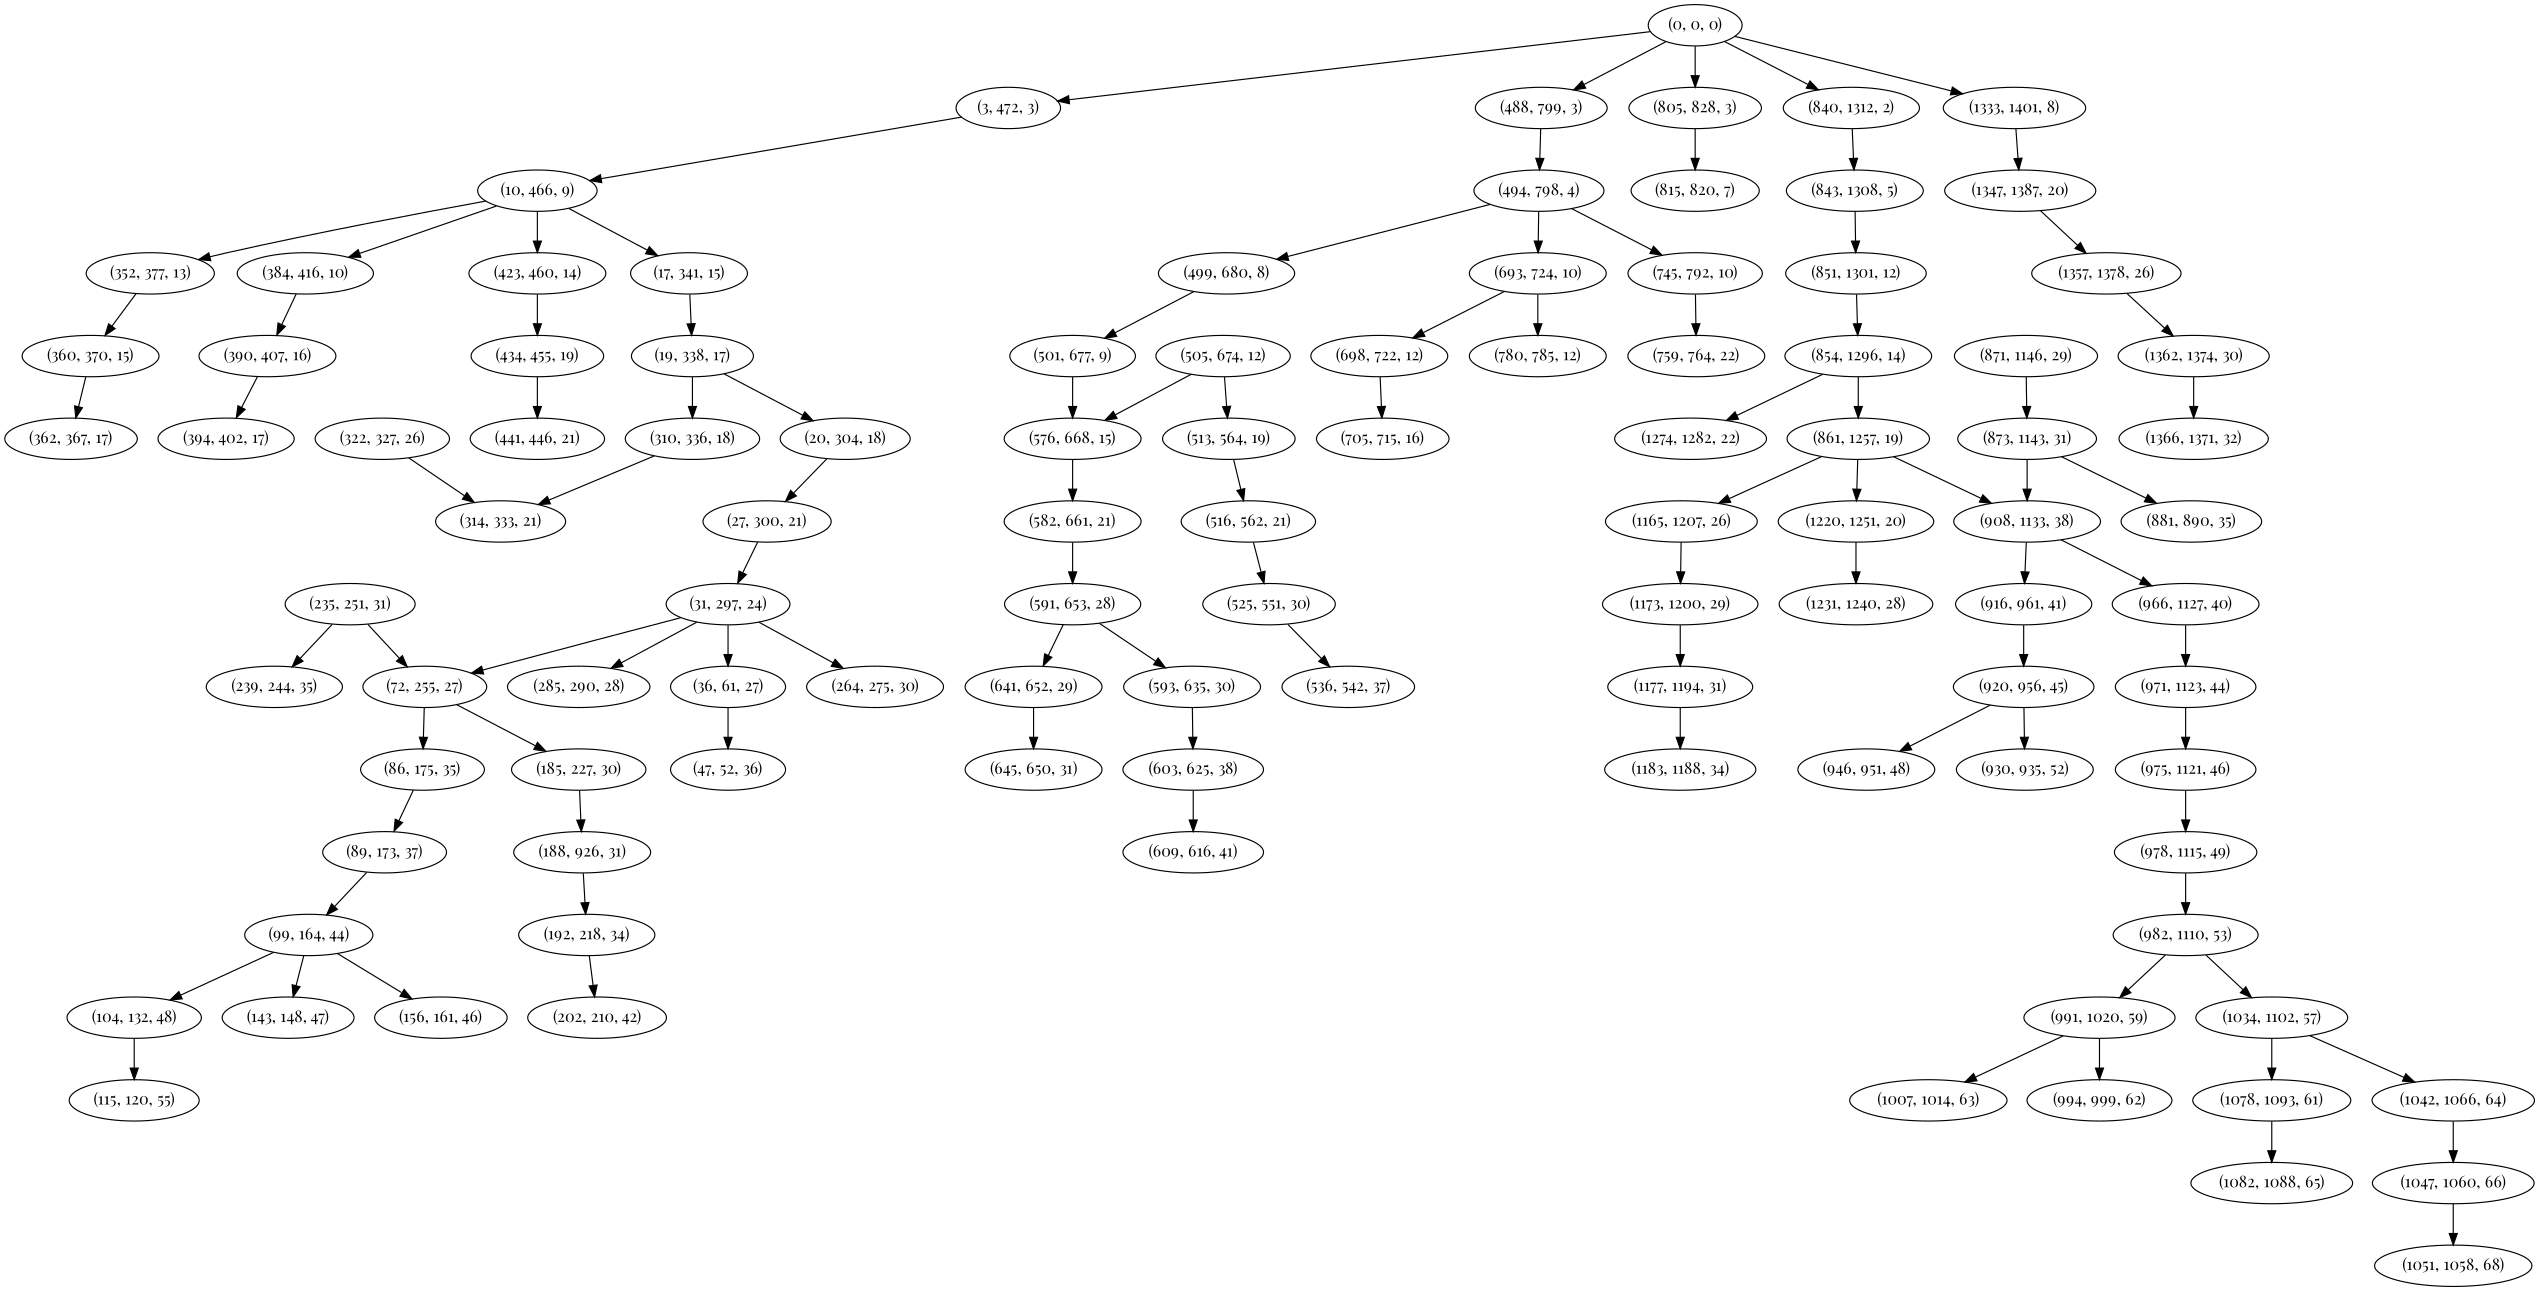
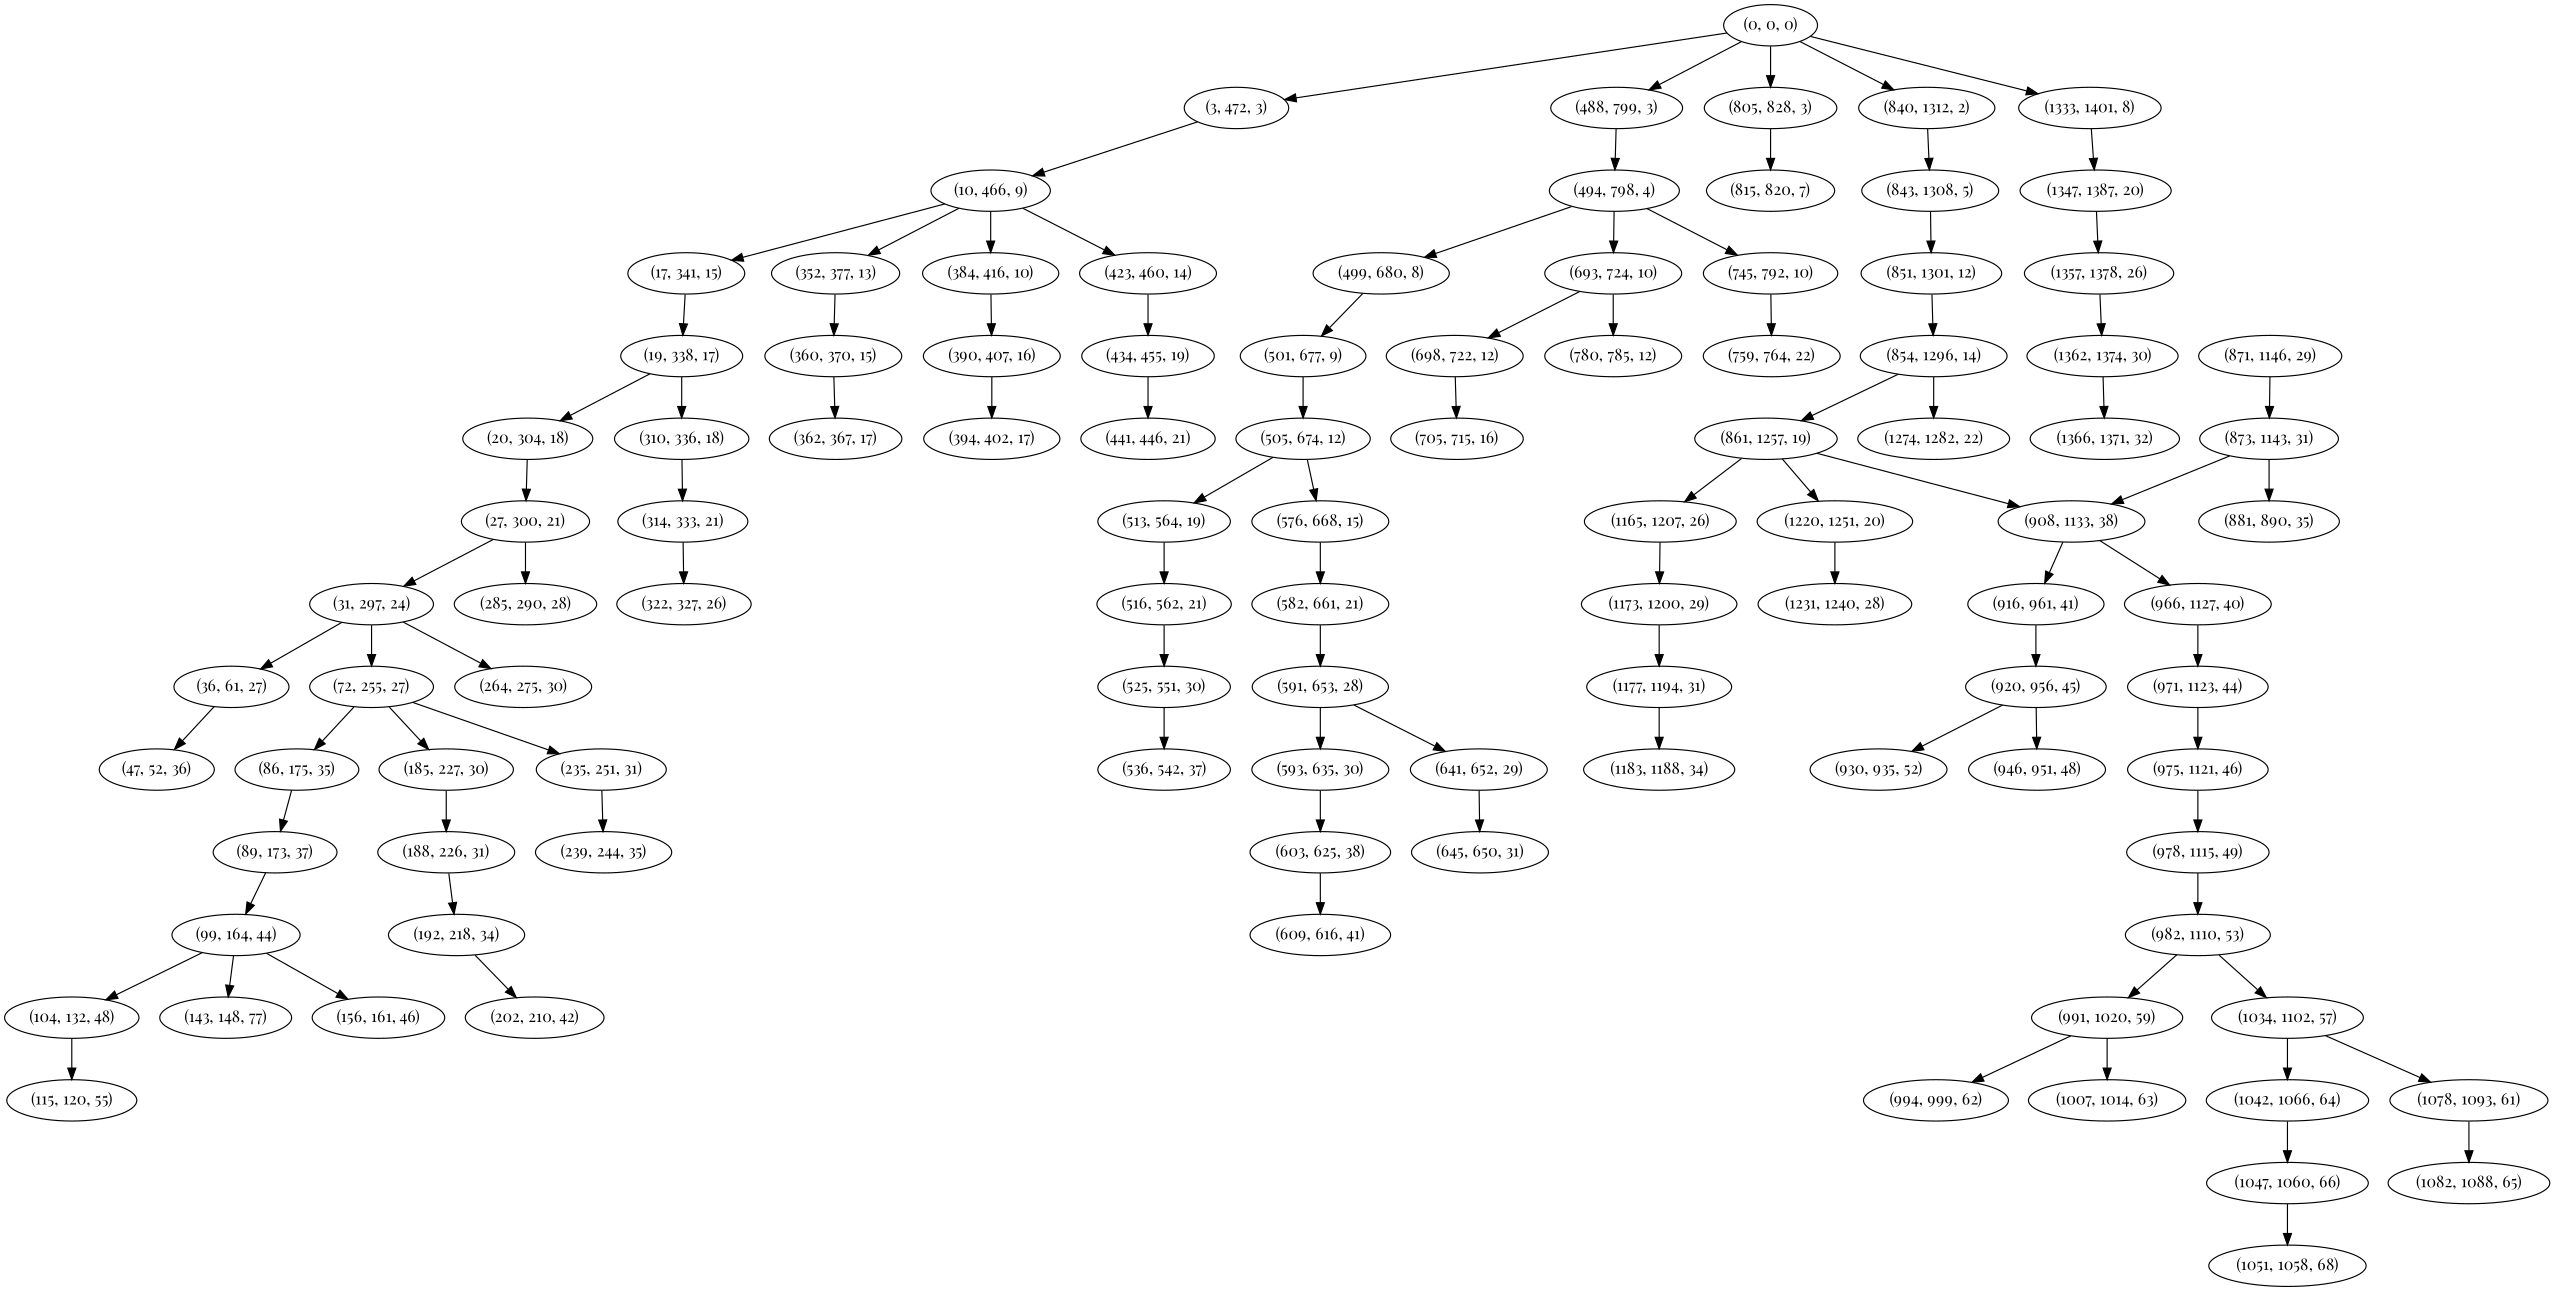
edge "(501, 677, 9)" -> "(576, 668, 15)": now "(501, 677, 9)" -> "(505, 674, 12)"
edge "(322, 327, 26)" -> "(314, 333, 21)": reversed
edge "(235, 251, 31)" -> "(72, 255, 27)": reversed
edge "(31, 297, 24)" -> "(285, 290, 28)": now "(27, 300, 21)" -> "(285, 290, 28)"
node "(188, 926, 31)": label "(188, 926, 31)" -> "(188, 226, 31)"
node "(143, 148, 47)": label "(143, 148, 47)" -> "(143, 148, 77)"
